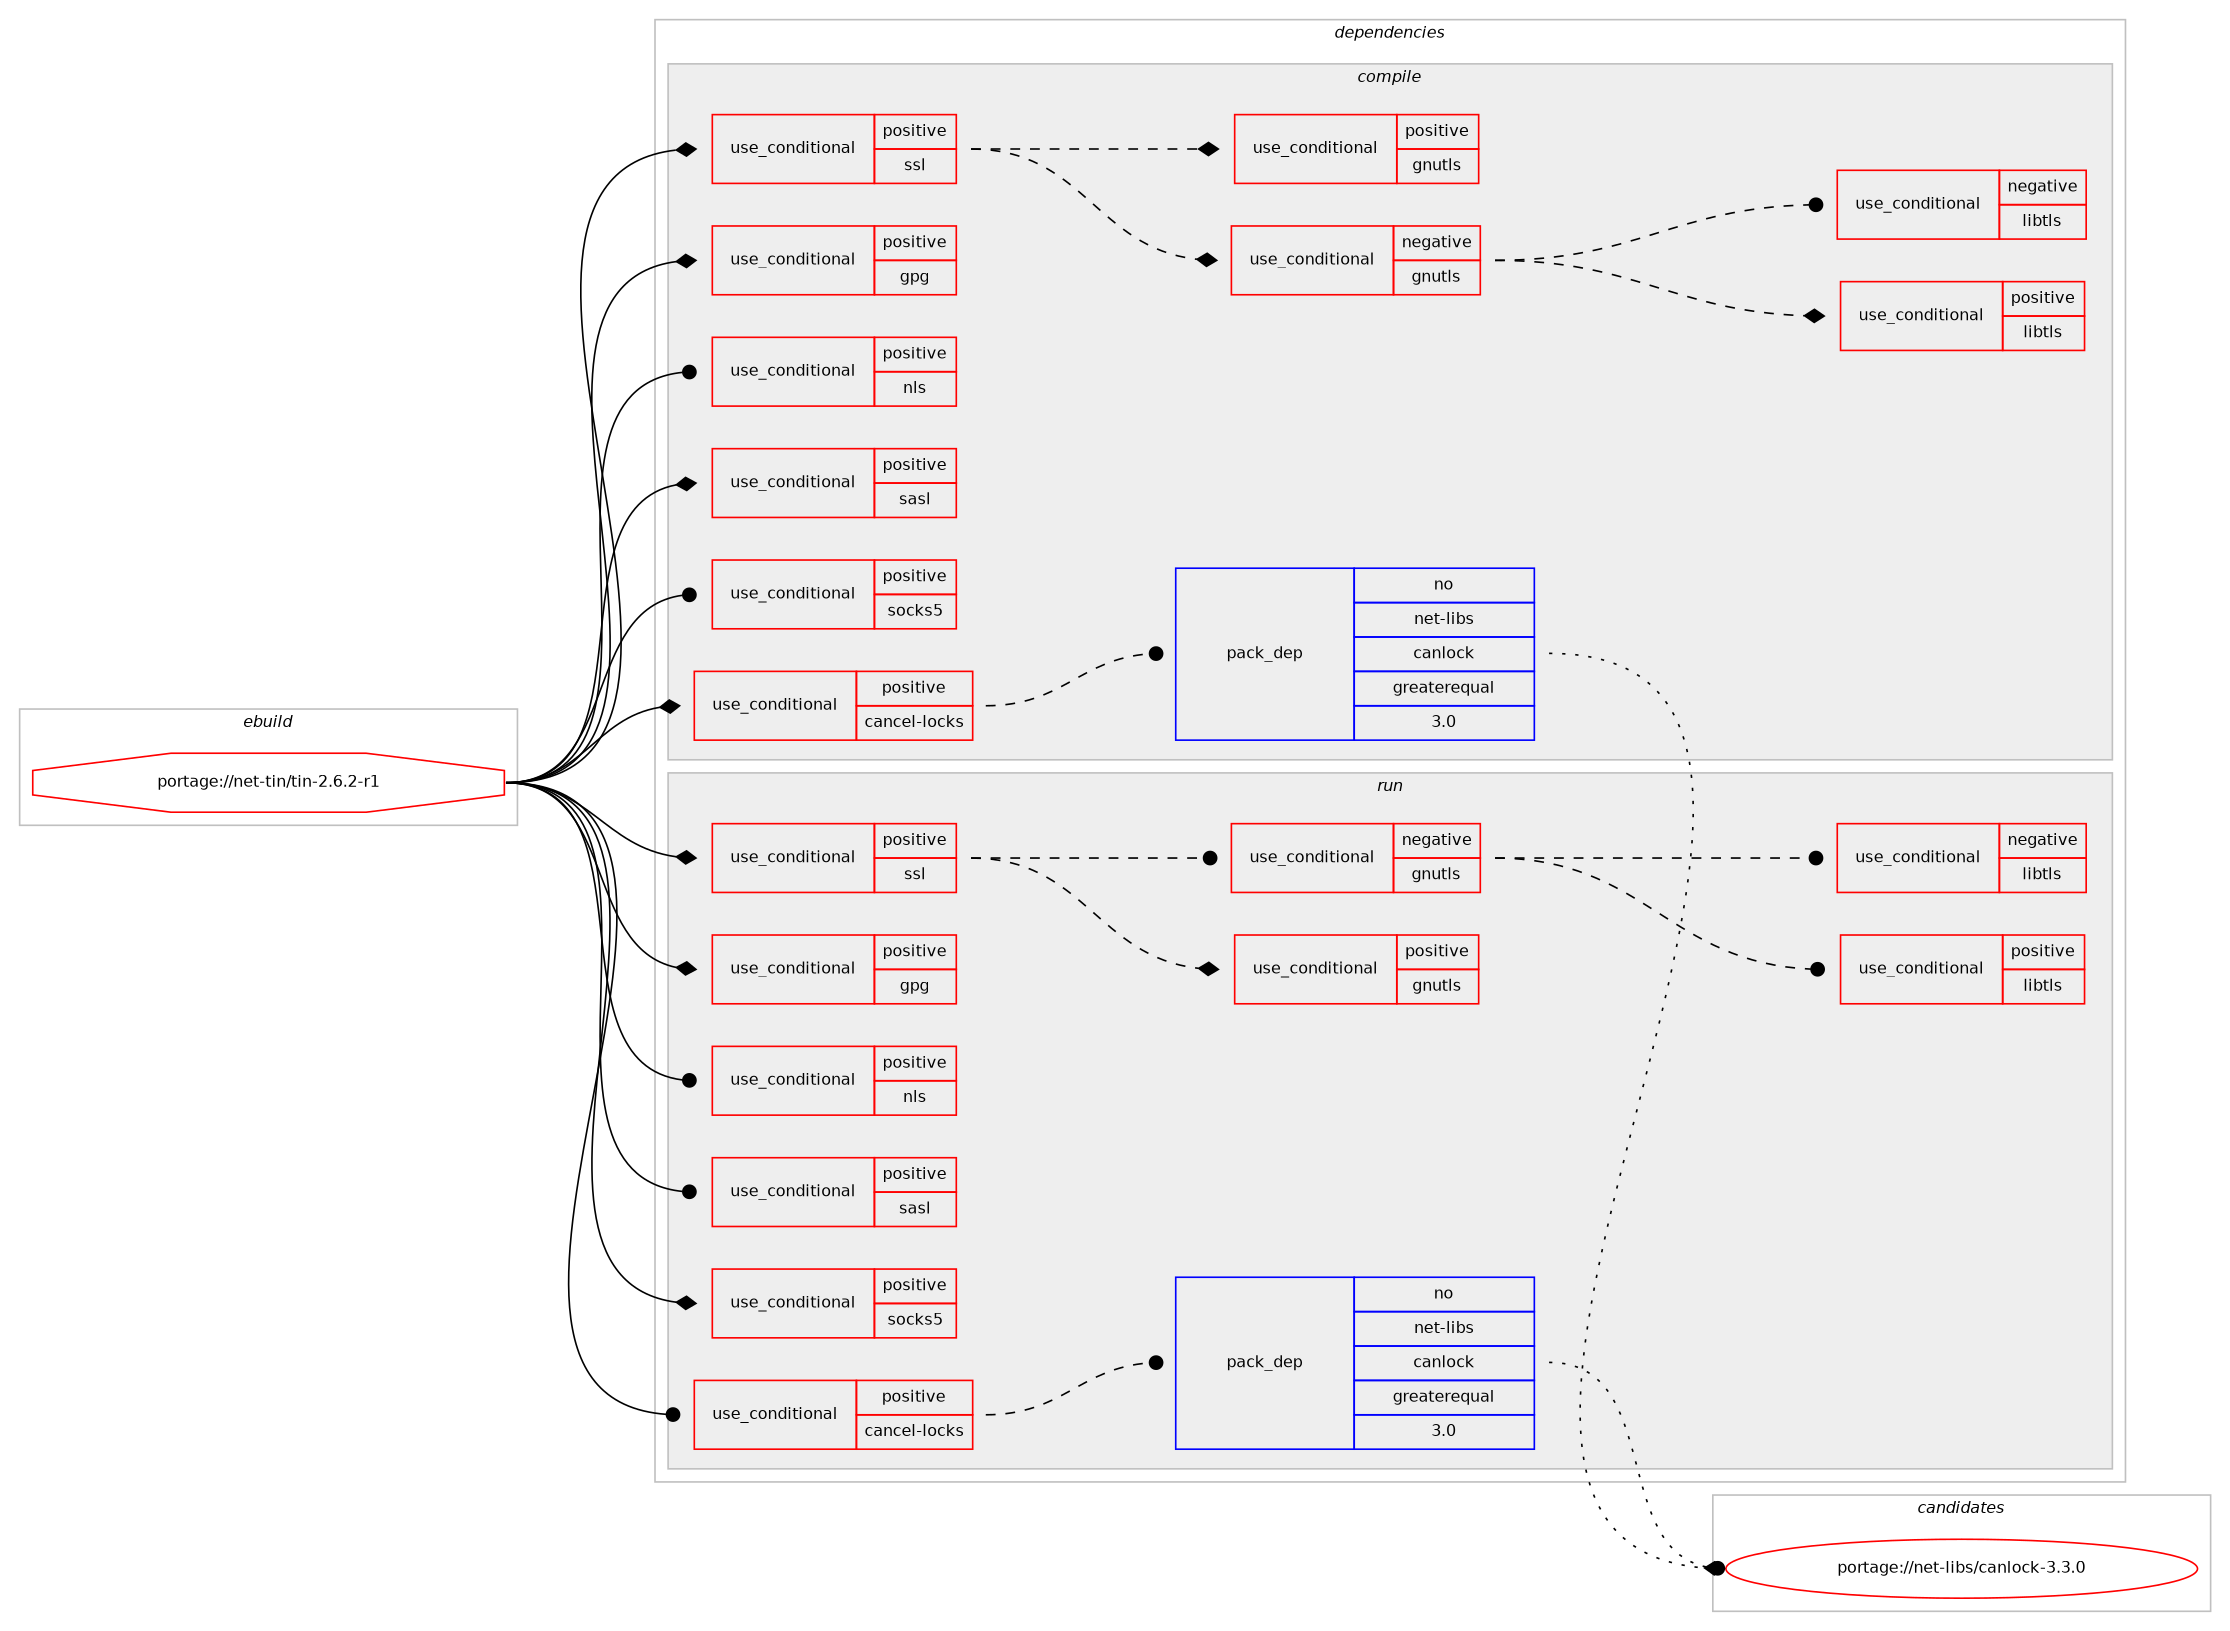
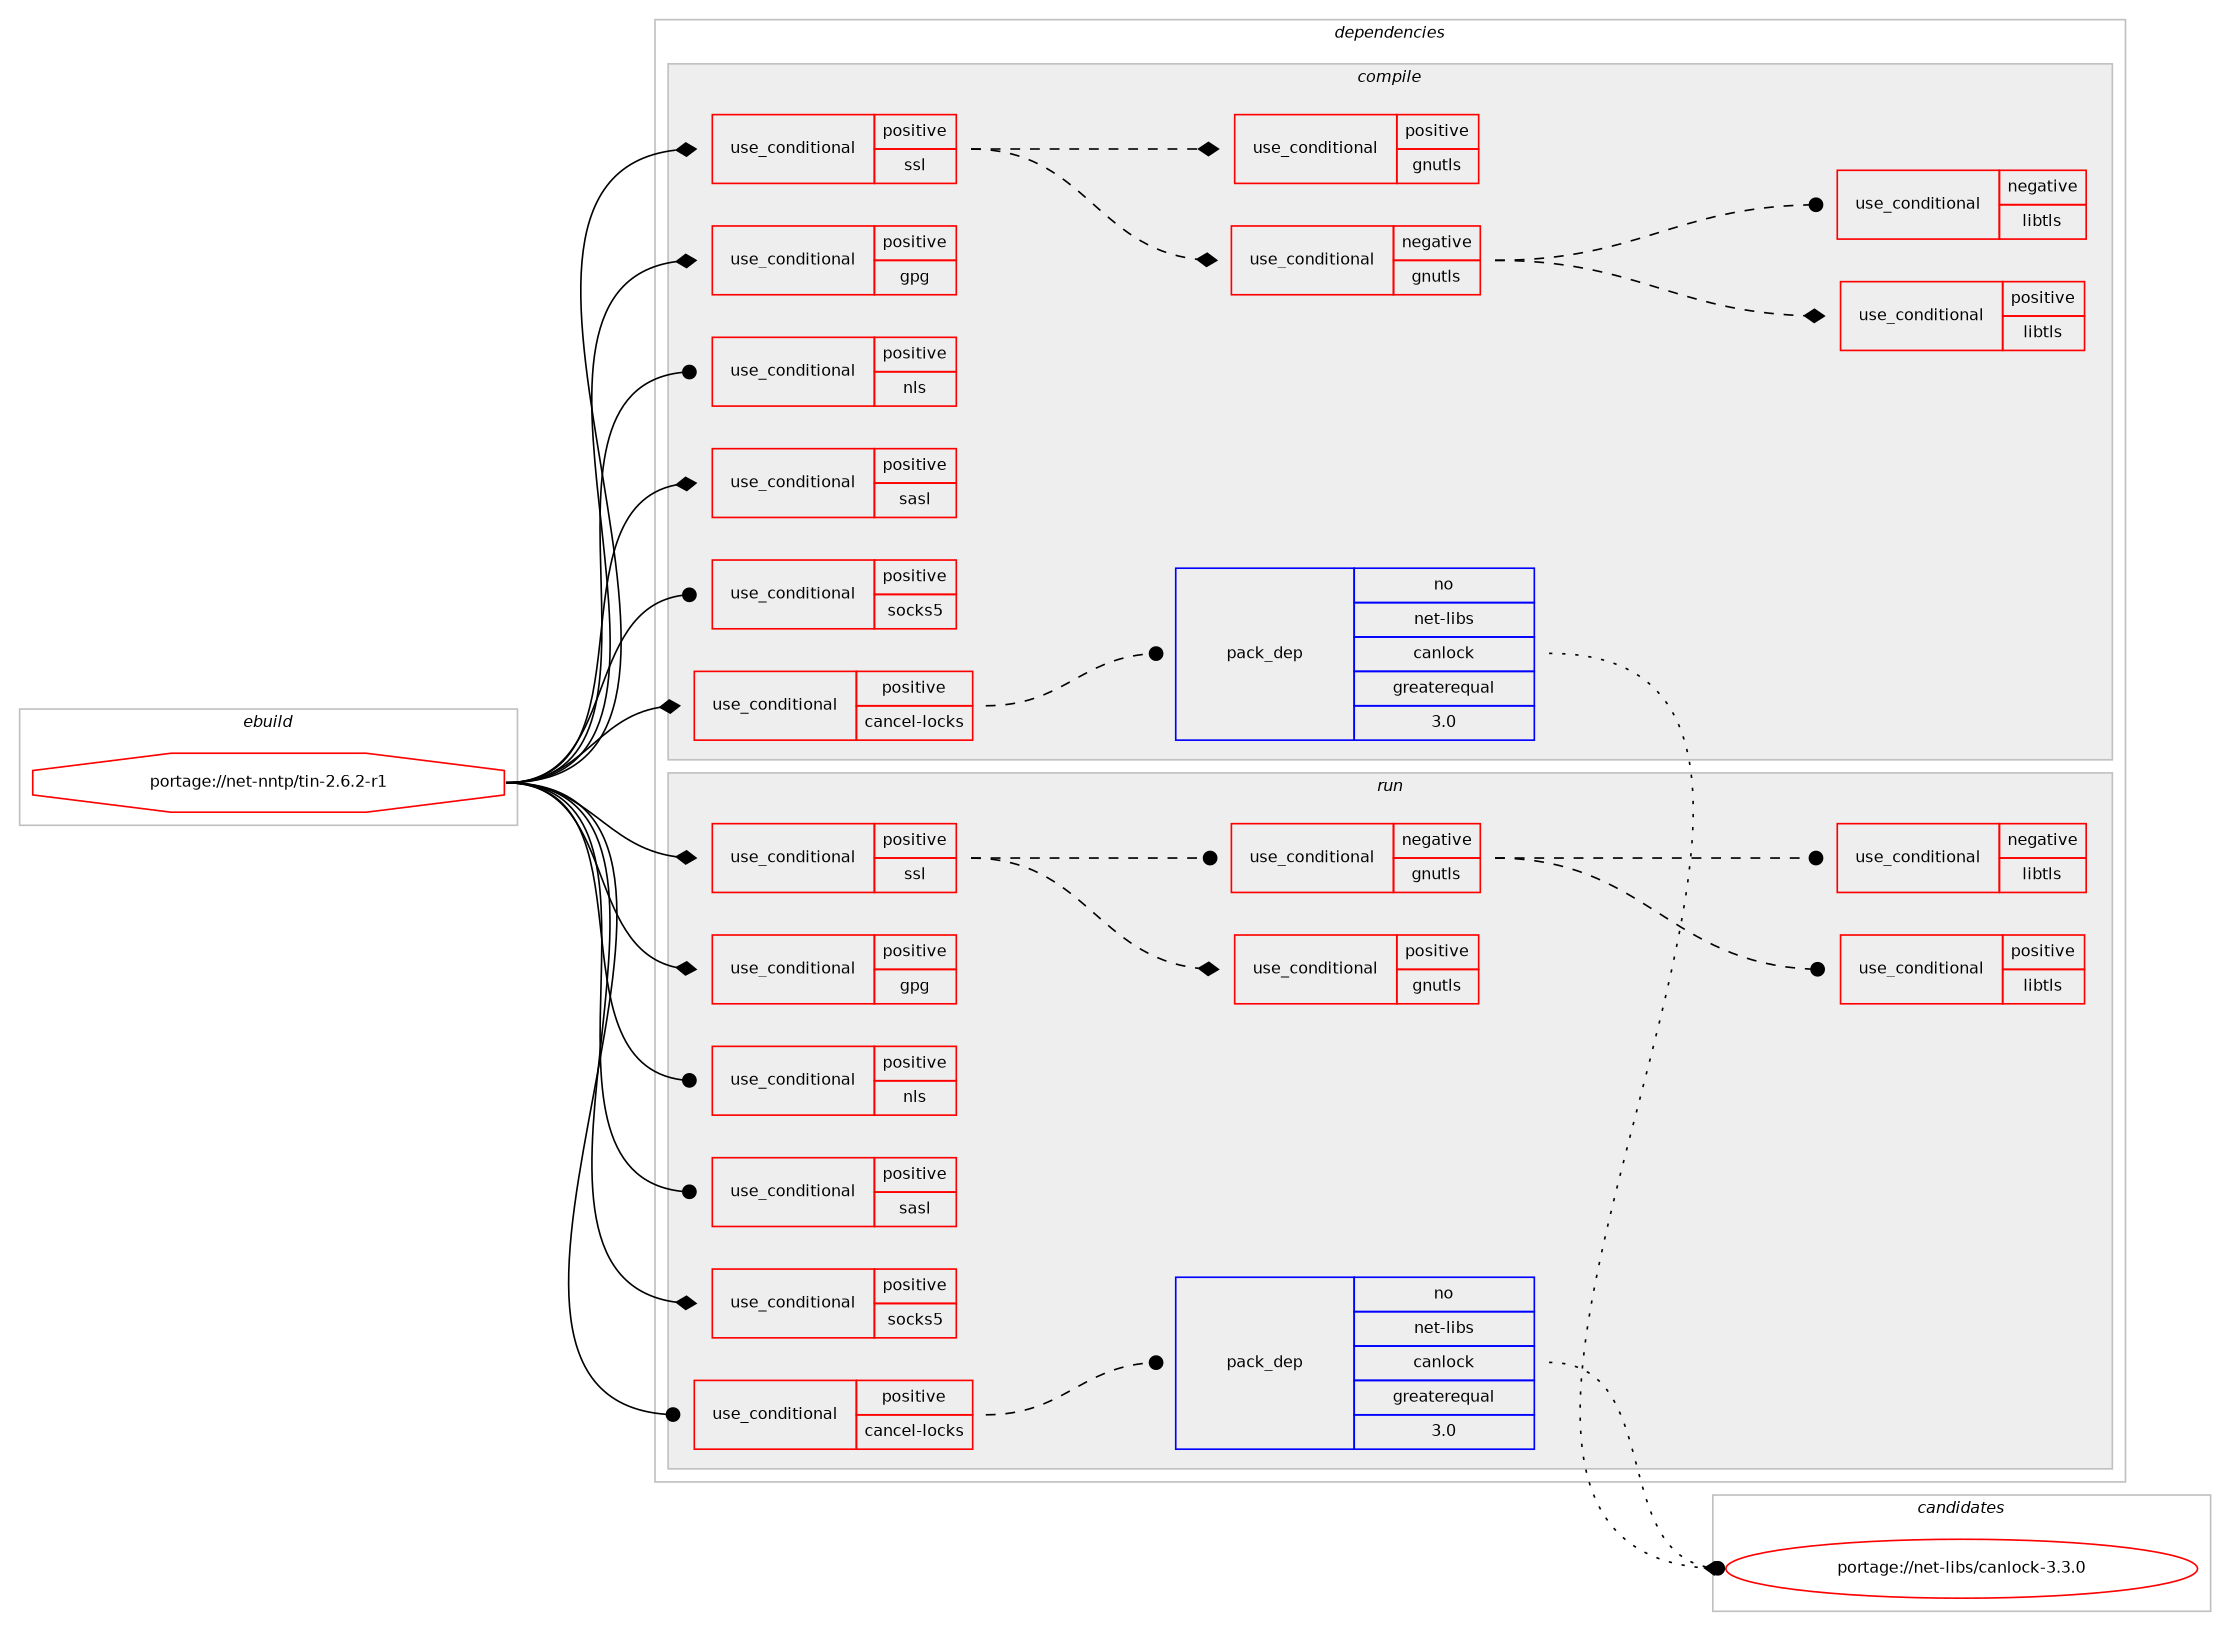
node "portage://net-tin/tin-2.6.2-r1": label "portage://net-tin/tin-2.6.2-r1" -> "portage://net-nntp/tin-2.6.2-r1"
